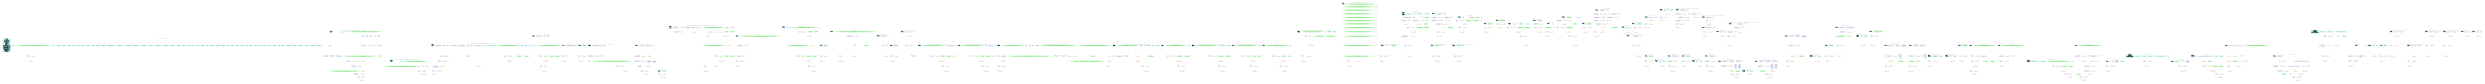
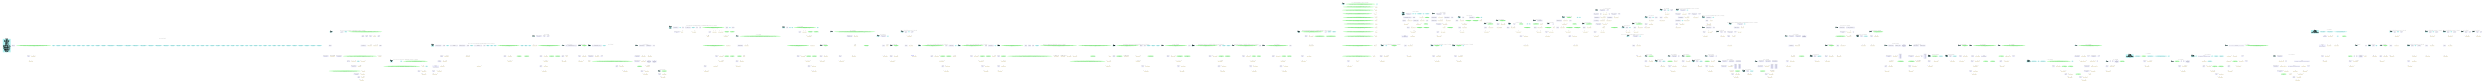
node "L-✓↓↓construct.514": removed
node "L-✗↓↓↓construct.512": added
node "✗✓get_lr.335": fillcolor paleturquoise -> palegreen
node "↓✓construct.85": fillcolor paleturquoise -> palegreen
